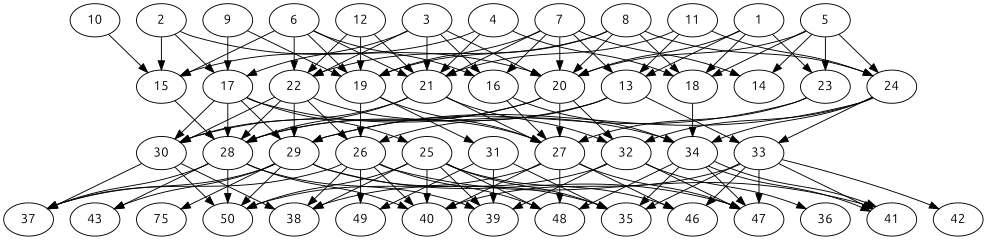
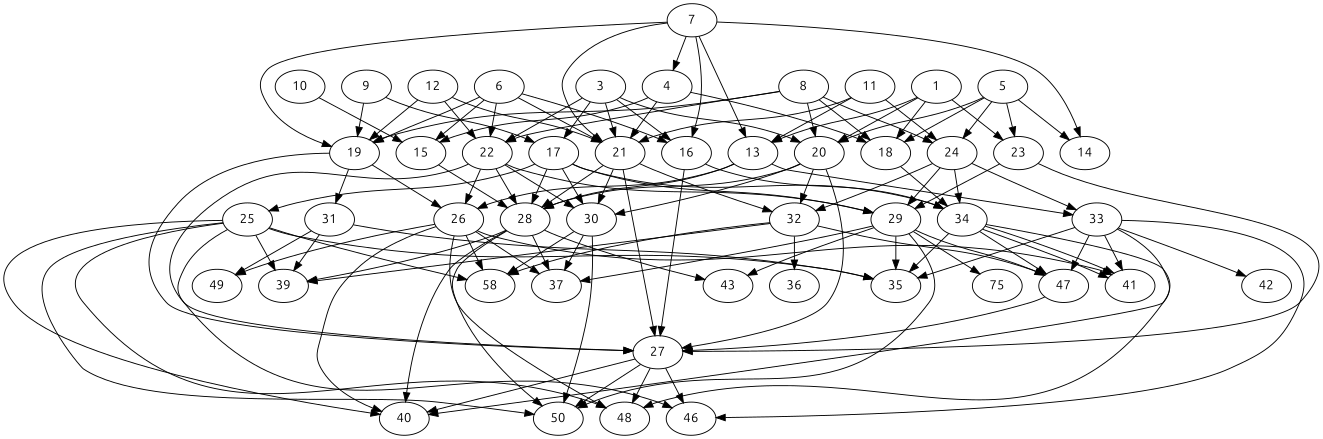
node "2": removed
edge "7" -> "20": now "7" -> "4"
edge "27" -> "47": reversed
node "38": label "38" -> "58"
